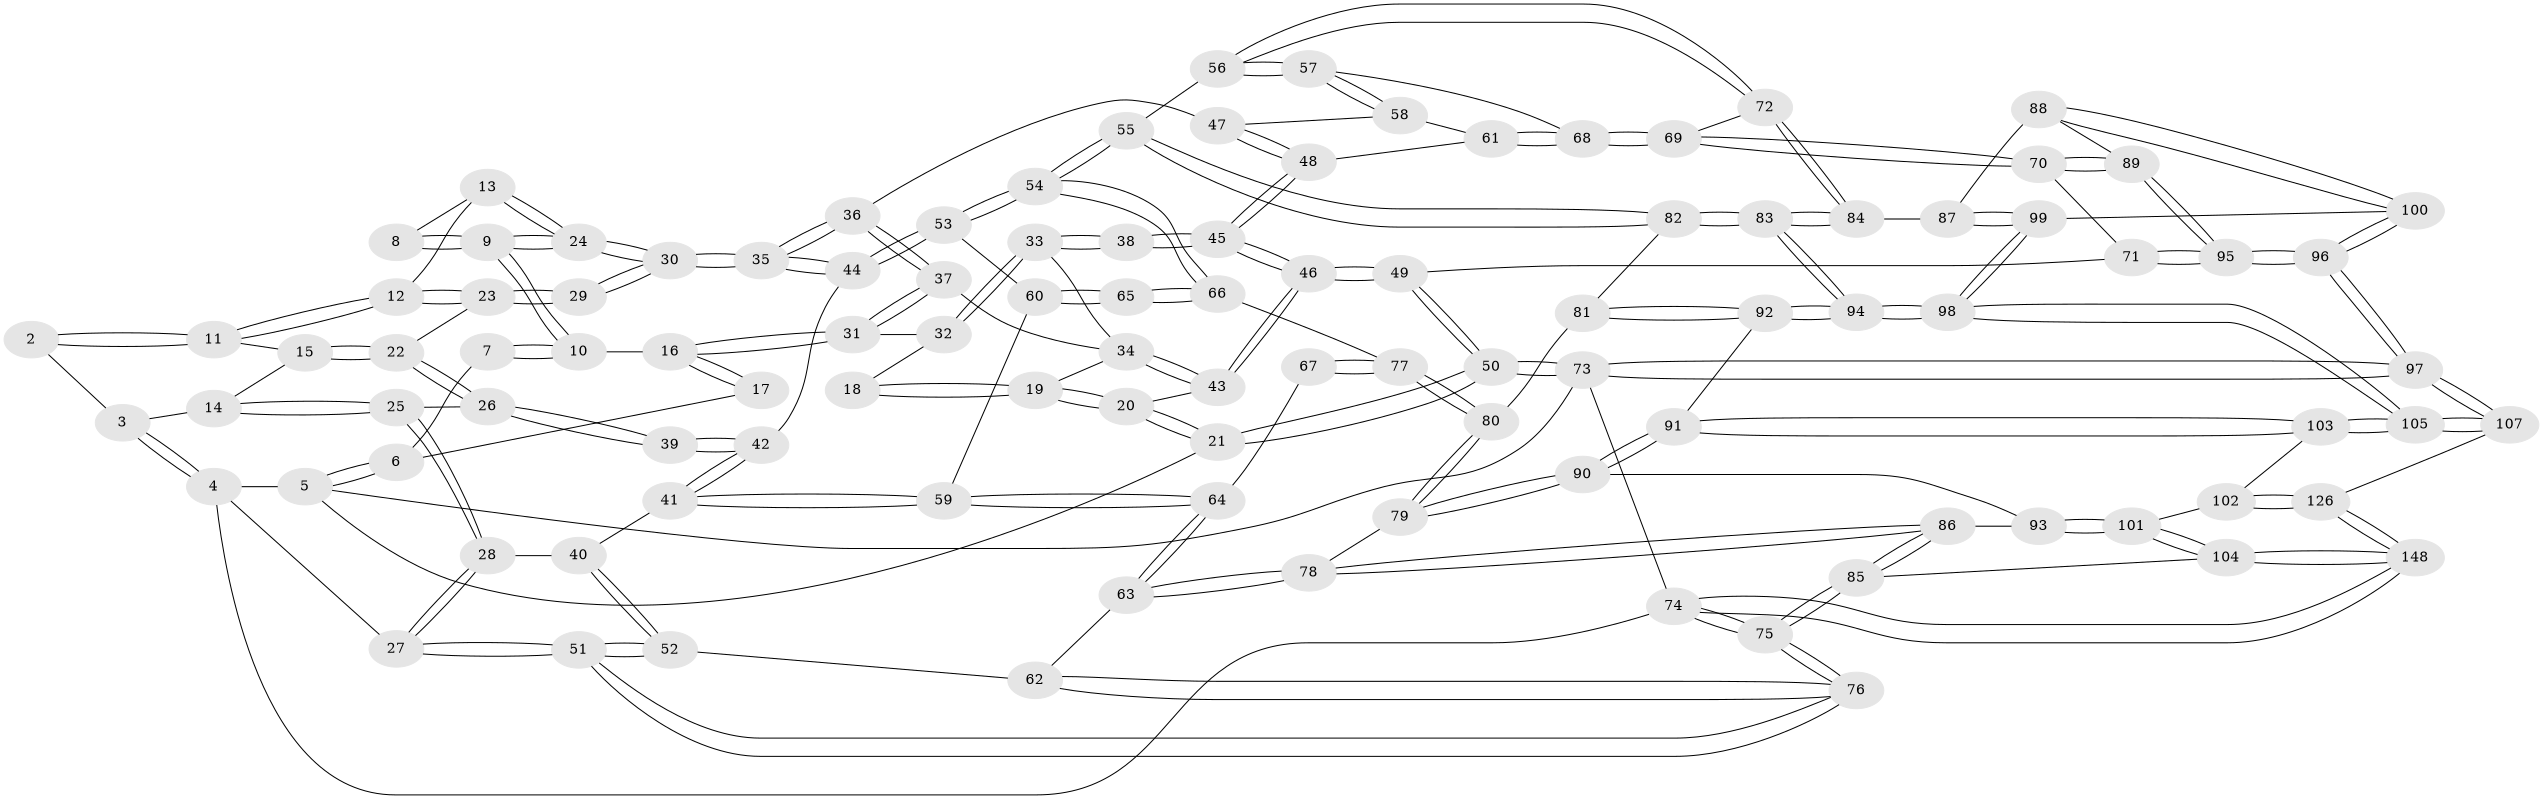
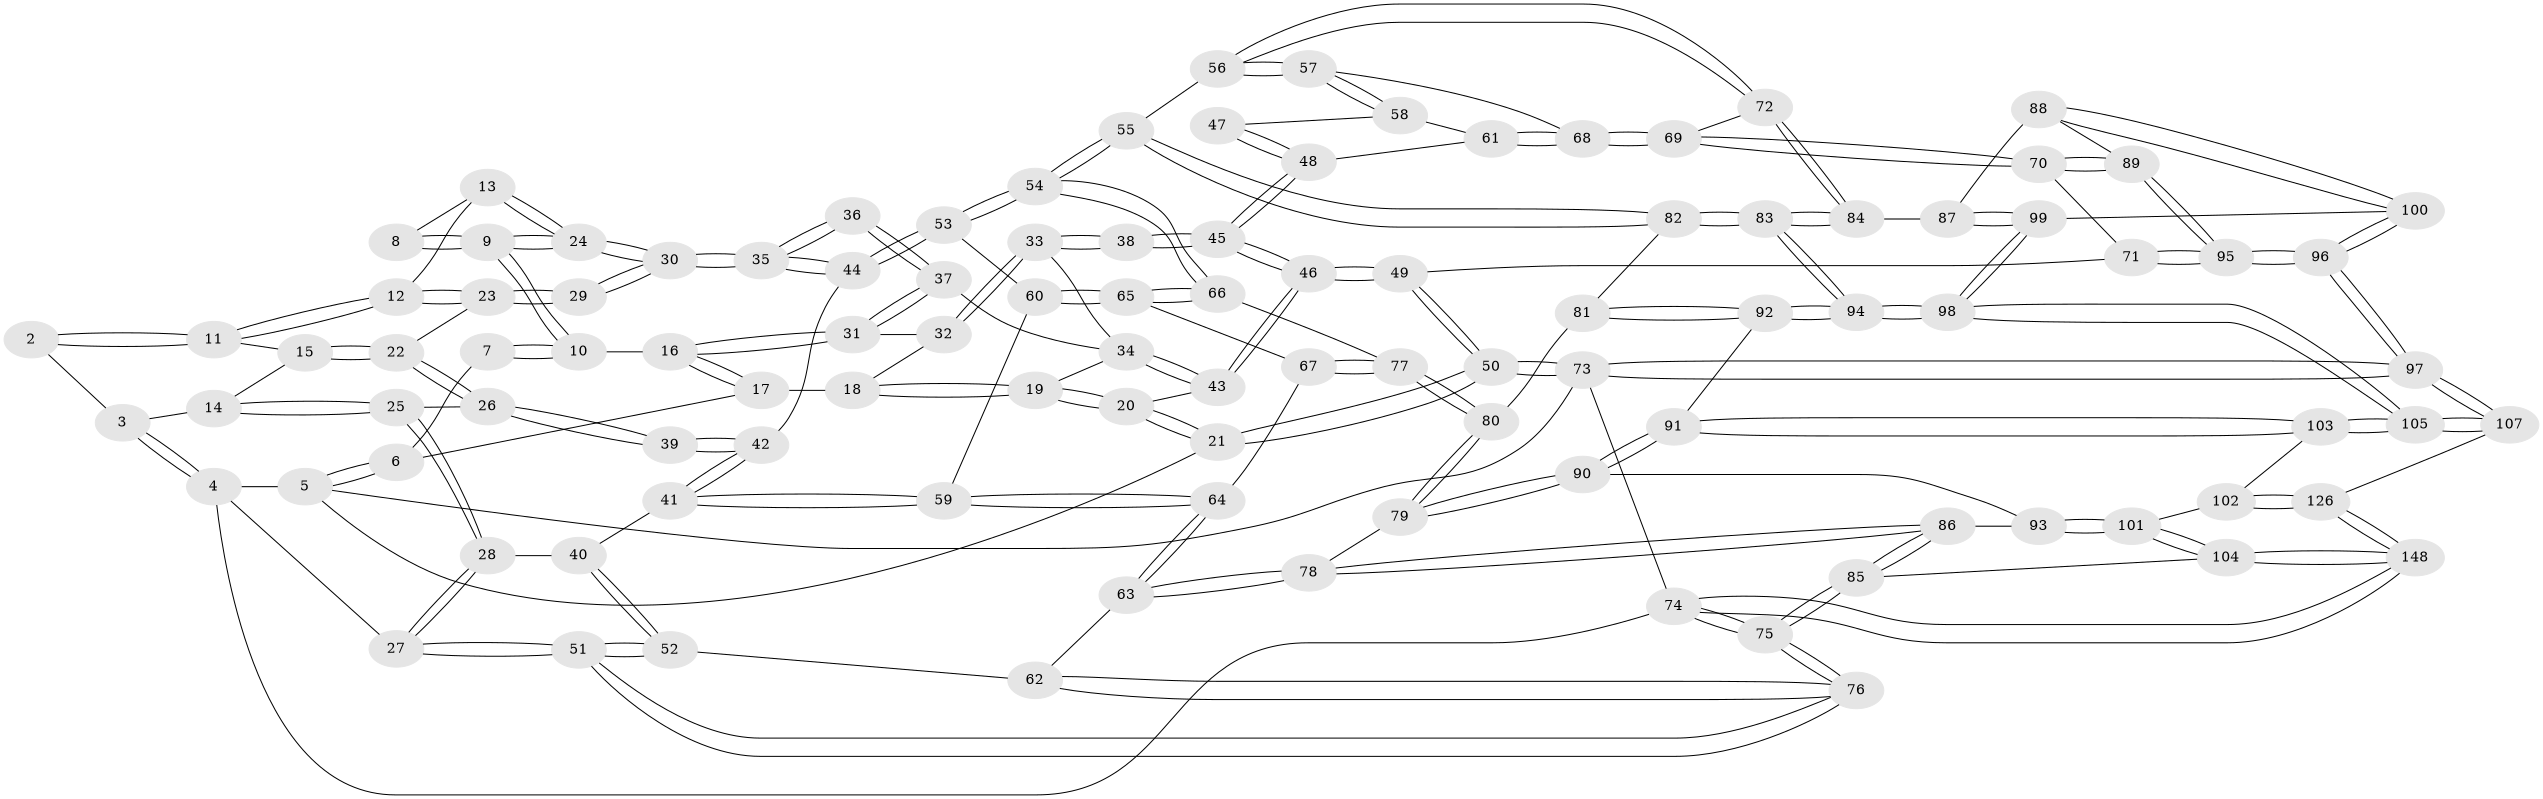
edge "47" -- "36": removed
edge "65" -- "67": added
edge "17" -- "18": added
